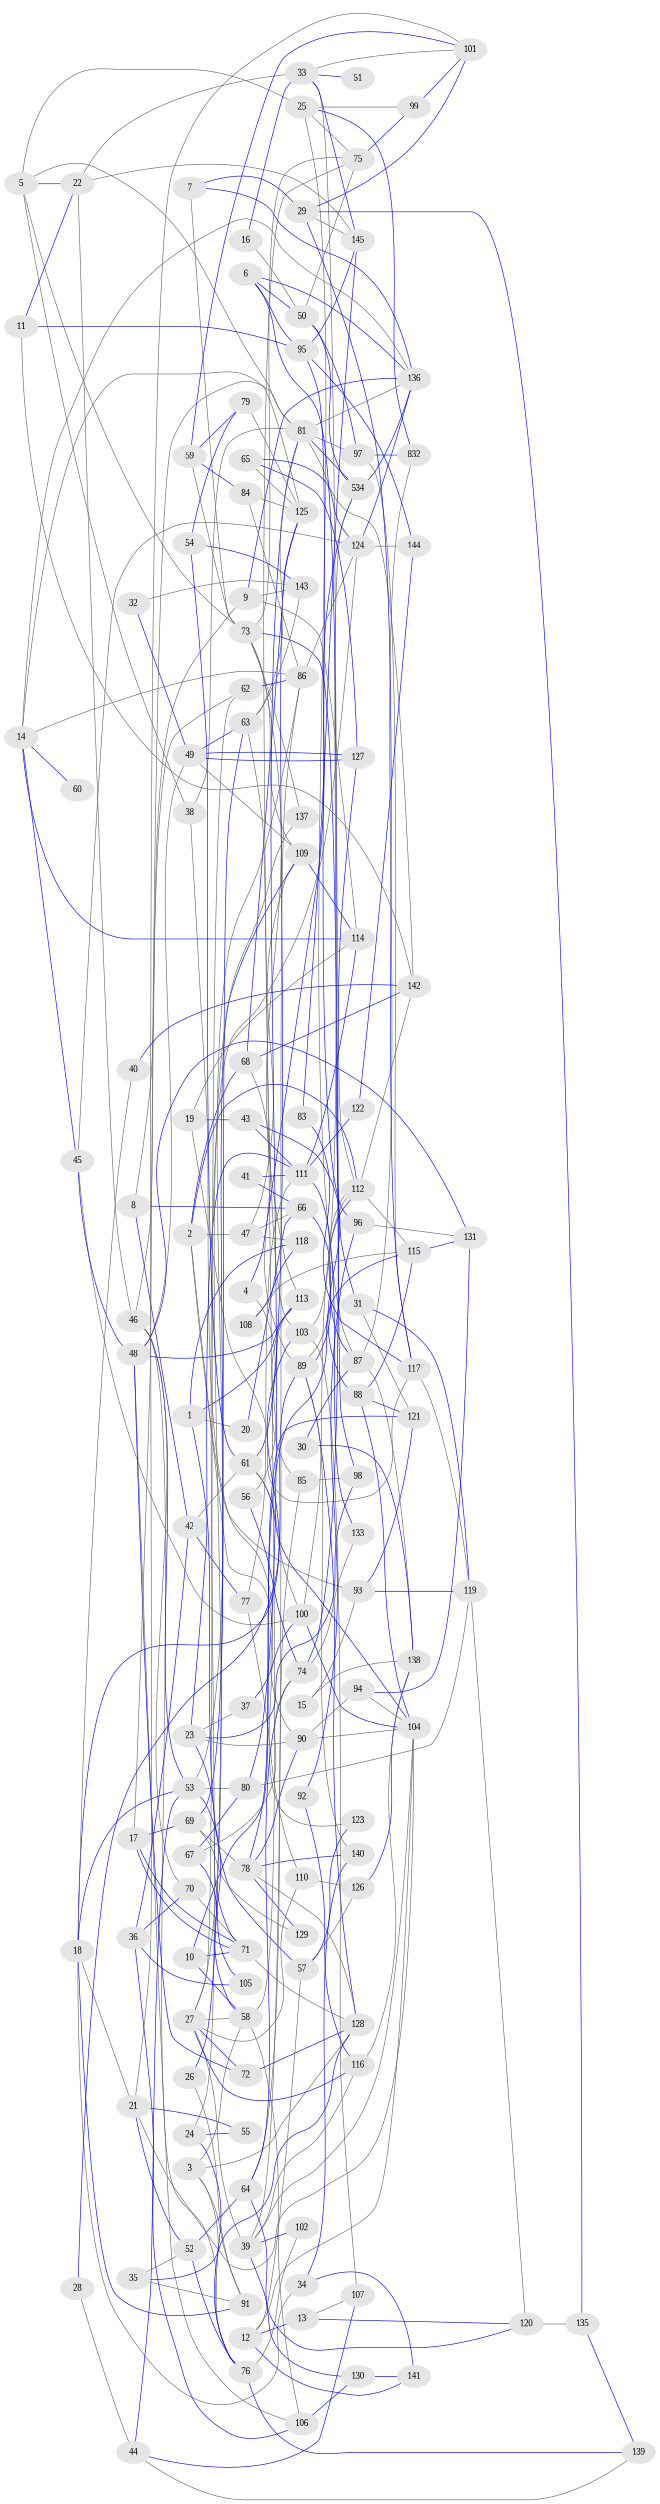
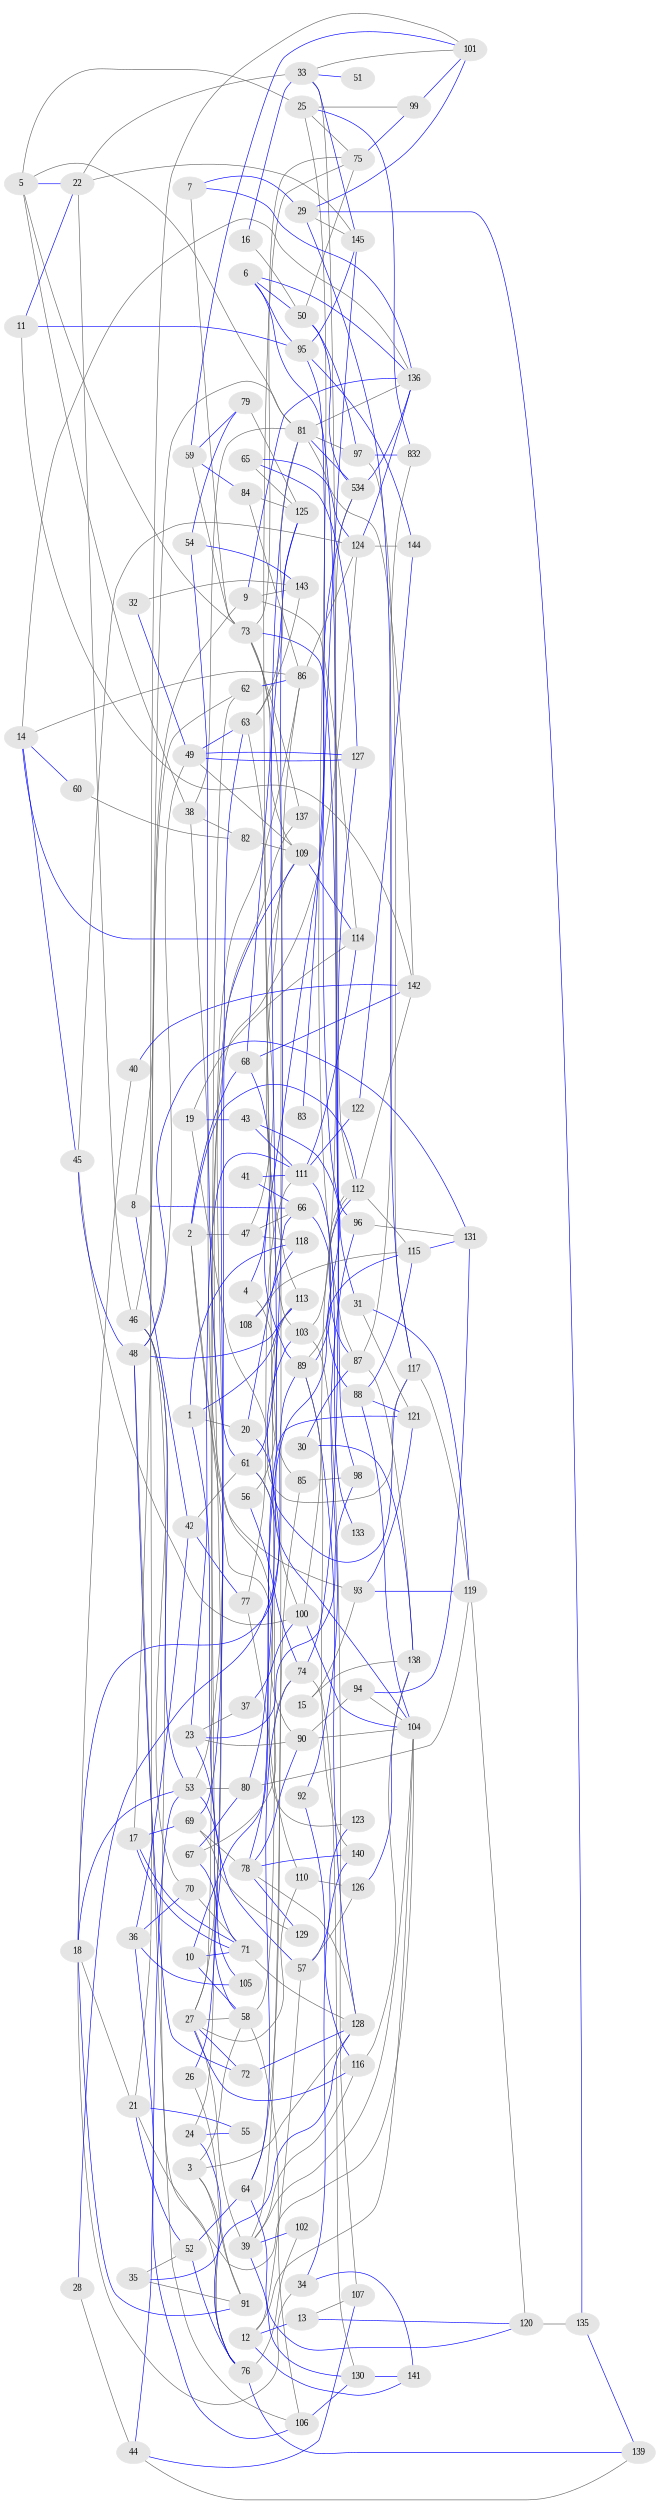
edge "125" -- "14": removed
node "82": added
edge "83" -- "117": now "20" -- "117"
edge "68" -- "89": color gray40 -> blue
edge "133" -- "74": now "130" -- "74"
